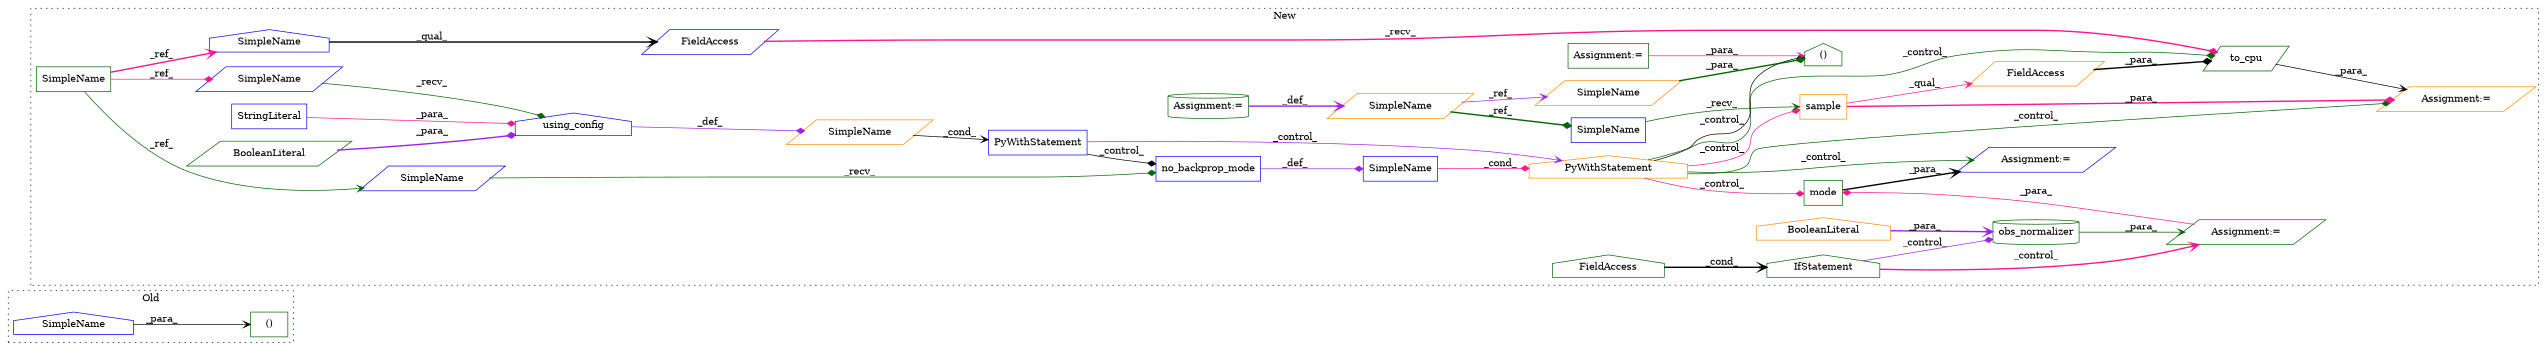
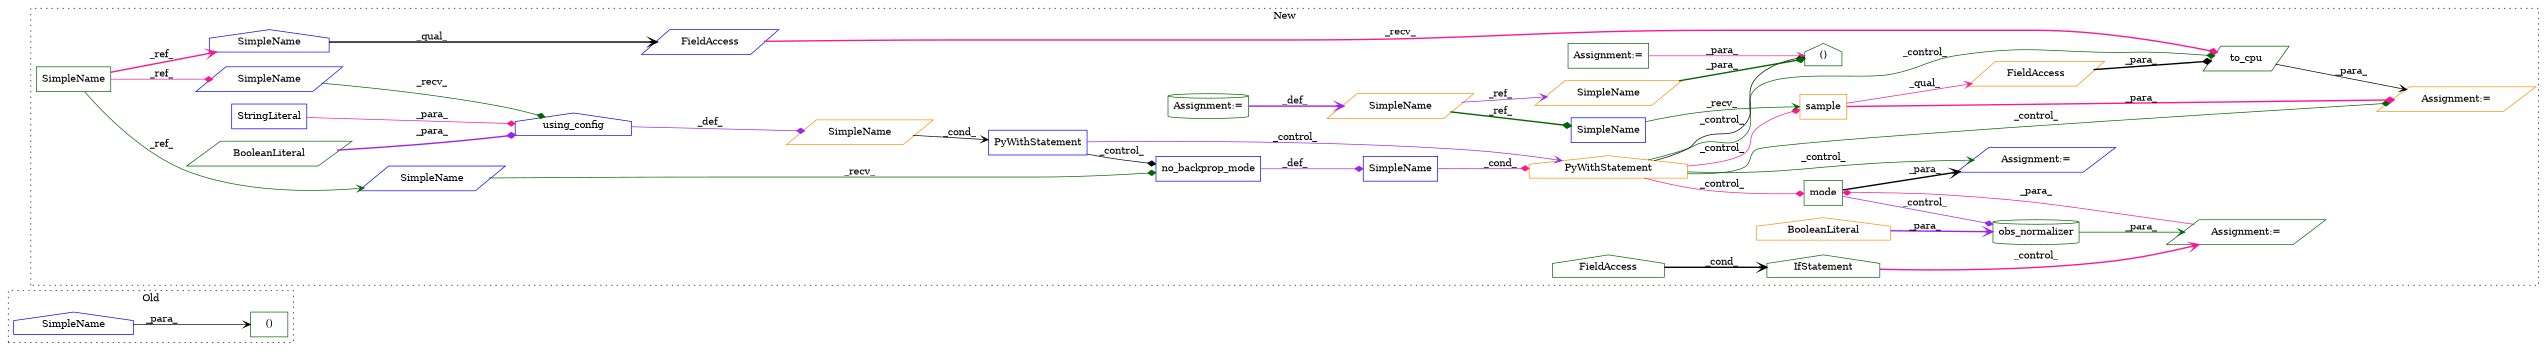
edge "IfStatement" -> "obs_normalizer": now "mode" -> "obs_normalizer"
